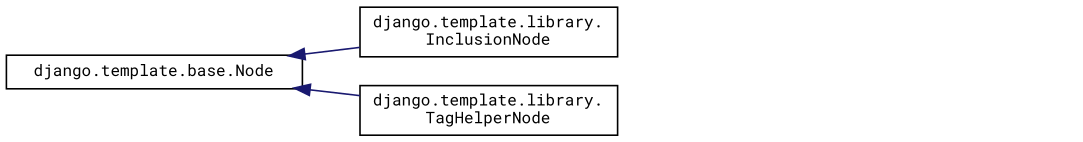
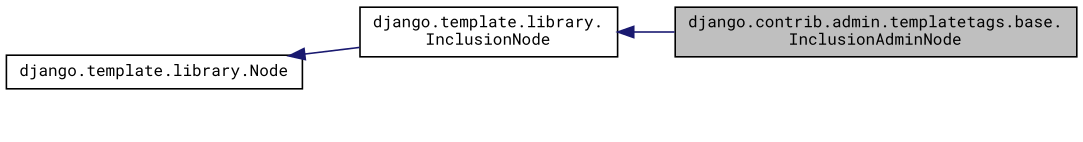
node "django.contrib.admin.templatetags.base. InclusionAdminNode": added
node "django.template.base.Node": label "django.template.base.Node" -> "django.template.library.Node"
node "django.template.library. TagHelperNode": removed
